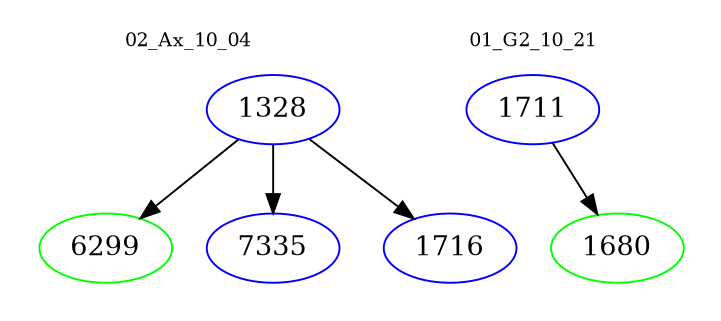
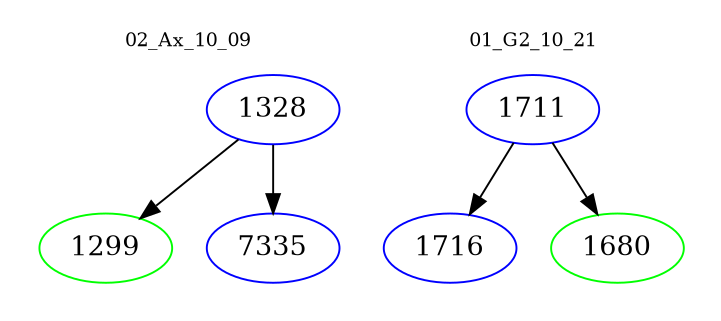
cluster "02_Ax_10_04": label "02_Ax_10_04" -> "02_Ax_10_09"
edge "1328" -> "1716": now "1711" -> "1716"
node "6299": label "6299" -> "1299"
